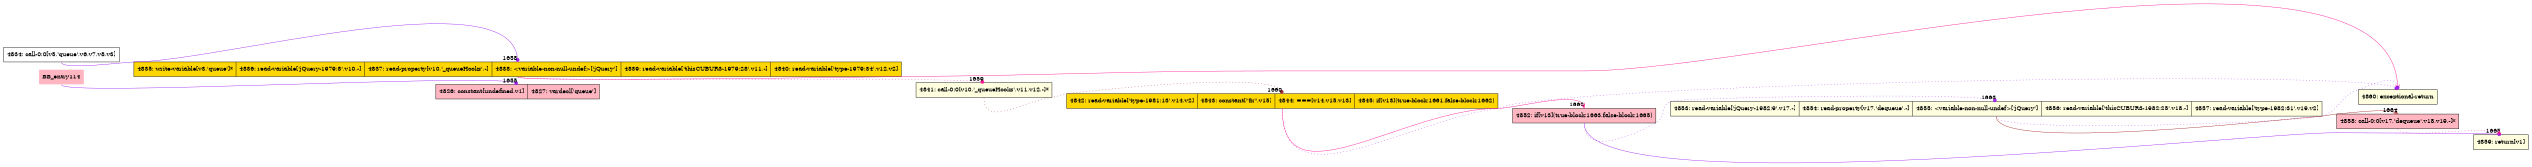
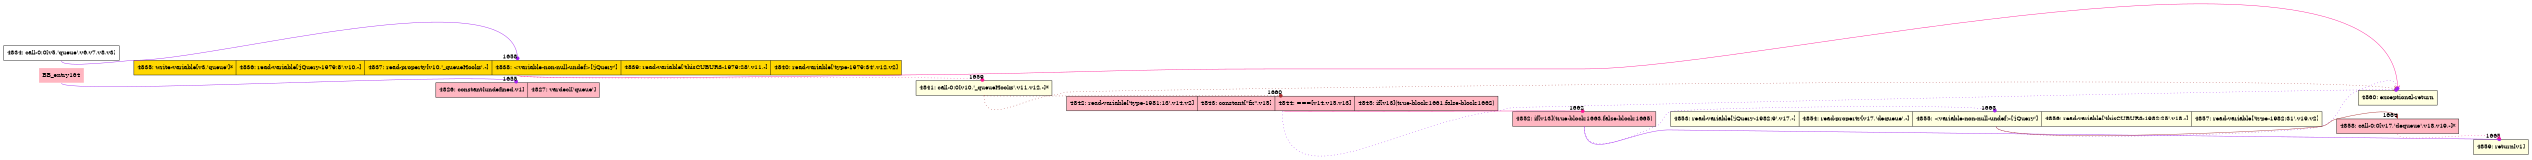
node "BB_entry114": label "BB_entry114" -> "BB_entry164"
edge "4841: call-0:0[v10,'_queueHooks',v11,v12,-]*" -> "4860: exceptional-return": added
node "4842: read-variable['type-1981:13',v14,v2]": fillcolor gold -> lightpink
edge "4842: read-variable['type-1981:13',v14,v2]" -> "4852: if[v13](true-block:1663,false-block:1665)": arrowhead vee -> dot
